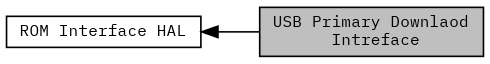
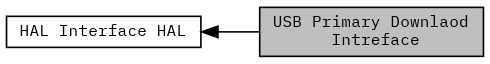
node "ROM Interface HAL": label "ROM Interface HAL" -> "HAL Interface HAL"
